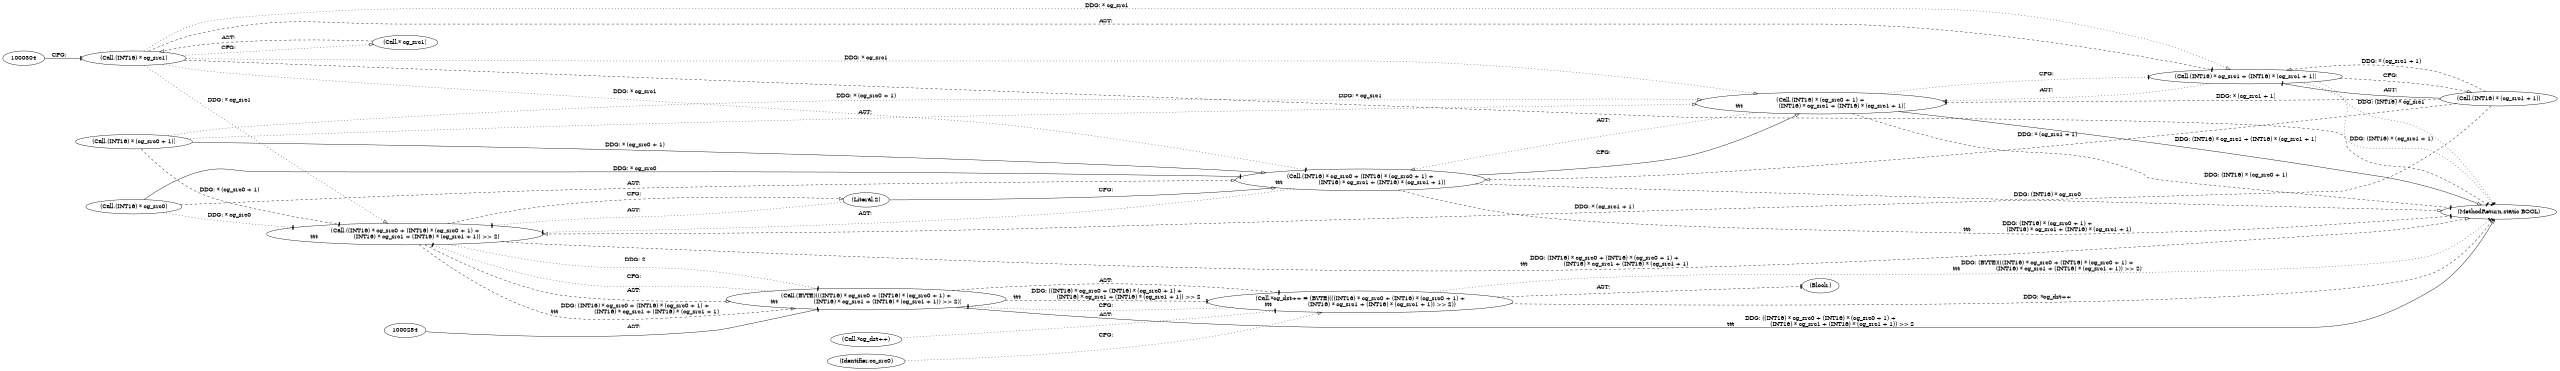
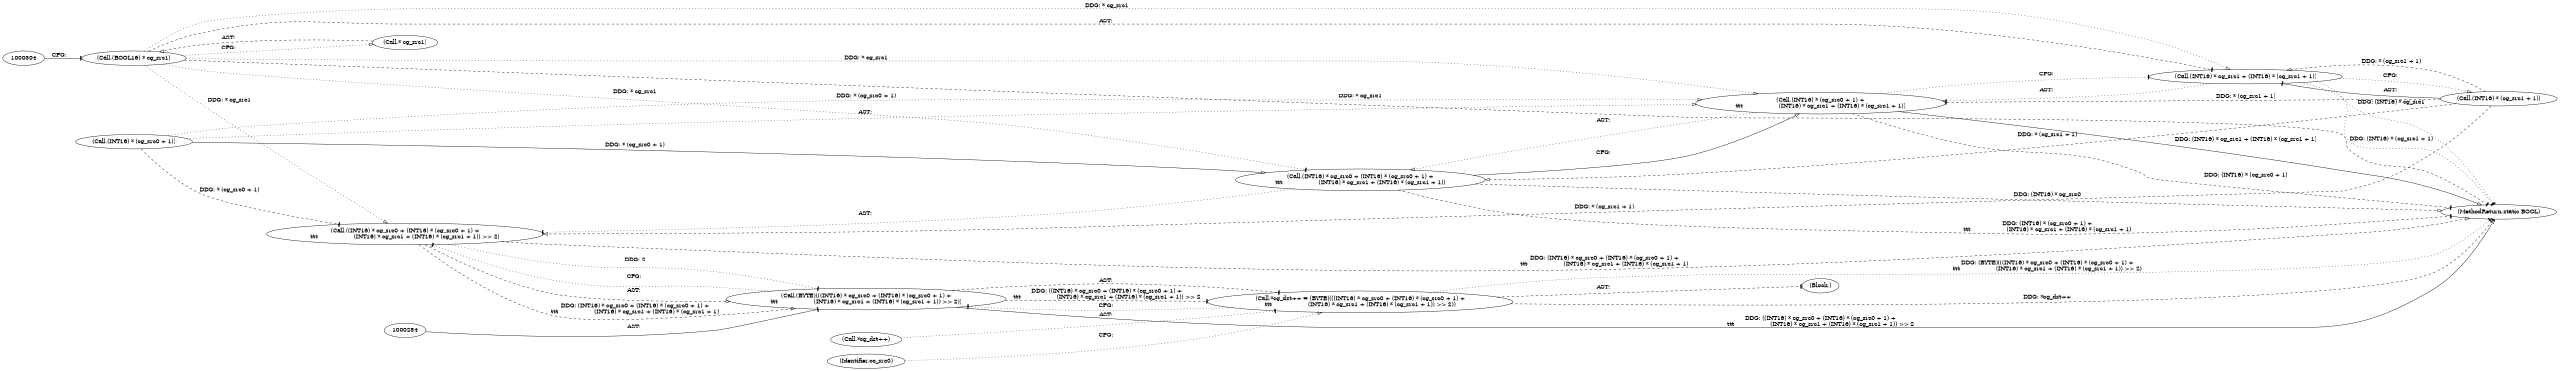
node "(Call,(INT16) * cg_src1)": label "(Call,(INT16) * cg_src1)" -> "(Call,(BOOL16) * cg_src1)"
edge "(Call,(INT16) * cg_src1 + (INT16) * (cg_src1 + 1))" -> "(Call,(INT16) * (cg_src1 + 1))": style dashed -> dotted
node "(Literal,2)": removed
node "(Call,(INT16) * cg_src0)": removed
